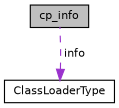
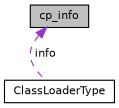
edge "cp_info" -> "ClassLoaderType": reversed
